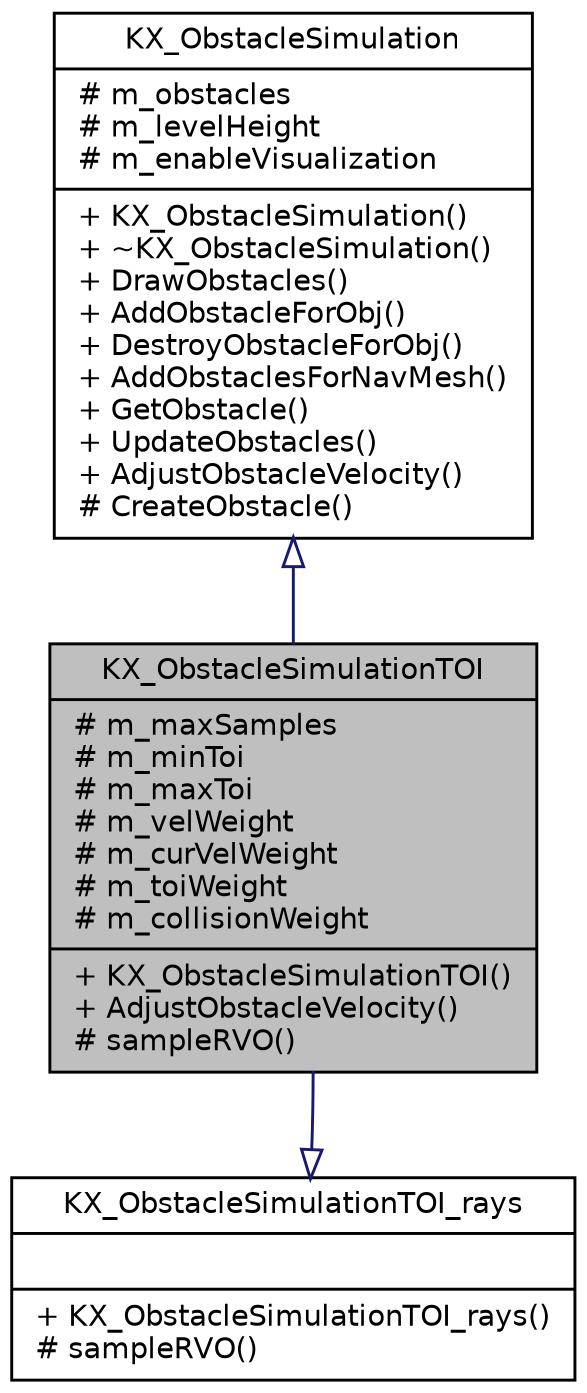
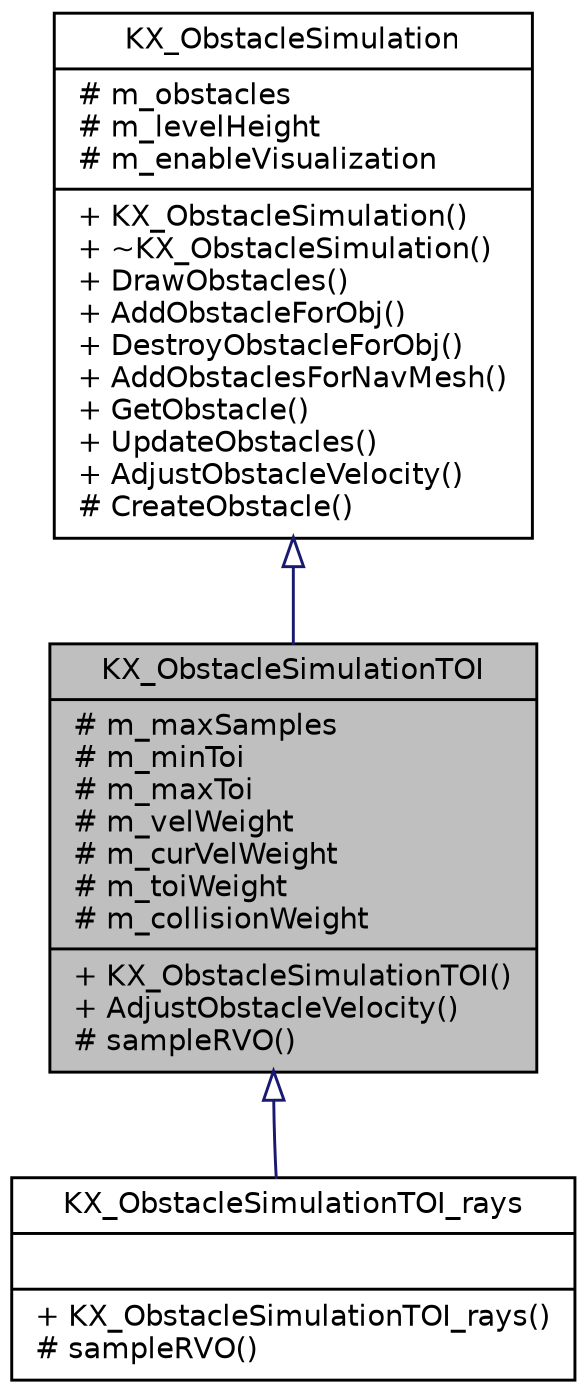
edge "KX_ObstacleSimulationTOI" -> "KX_ObstacleSimulationTOI_rays": reversed
